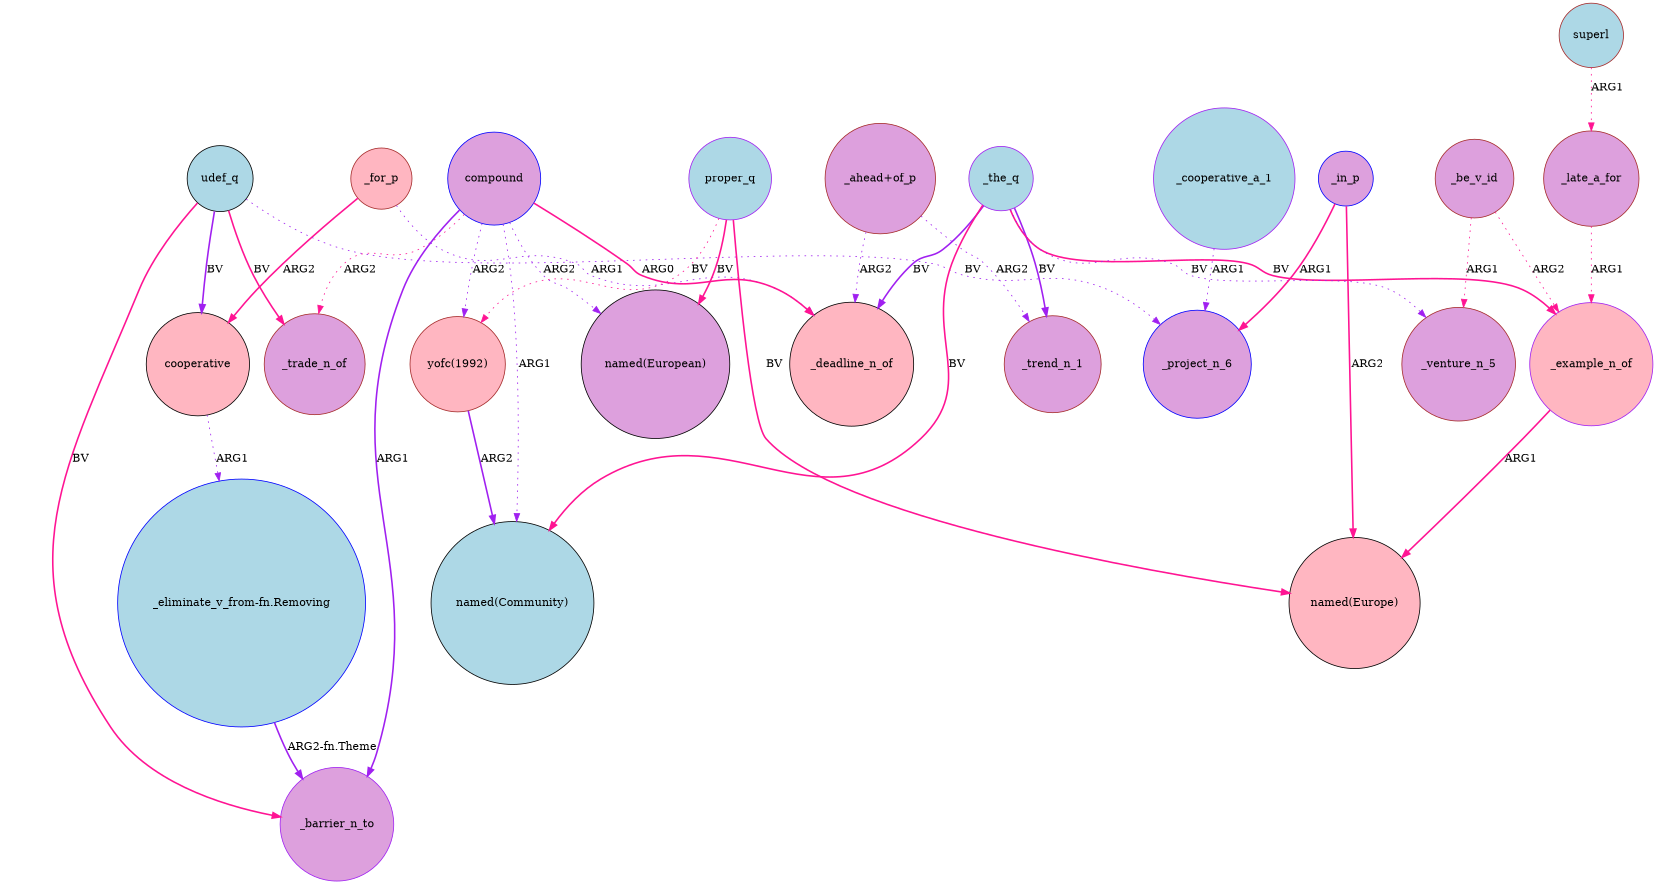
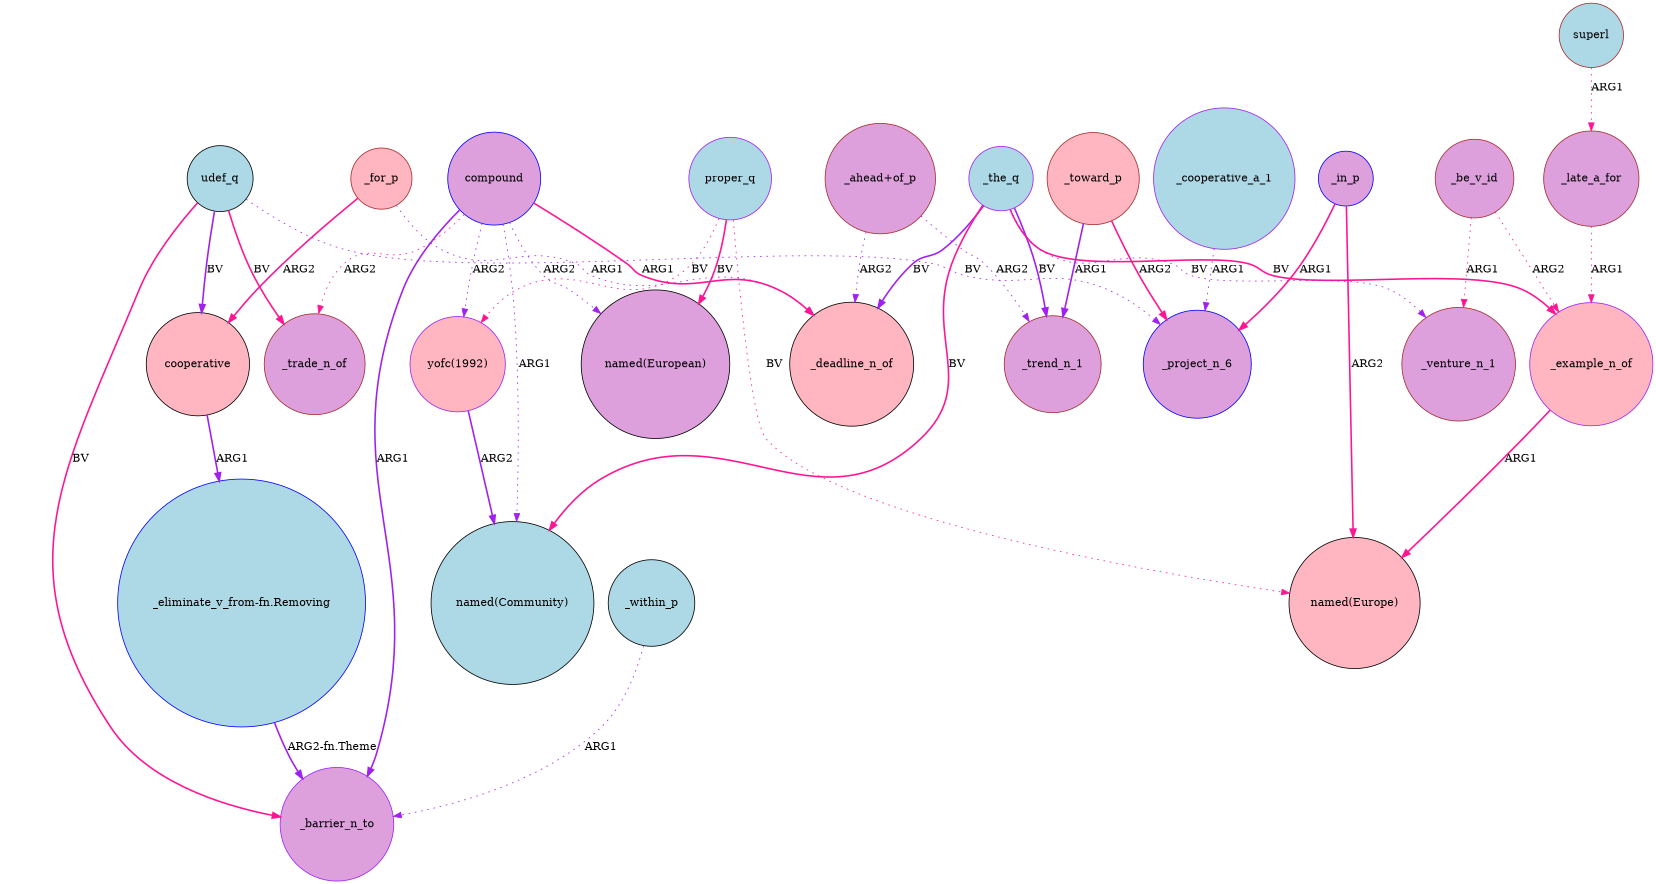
node "_toward_p": added
edge "compound" -> "_deadline_n_of": label "ARG0" -> "ARG1"
node "yofc(1992)": color brown -> purple
node "_venture_n_5": label "_venture_n_5" -> "_venture_n_1"
edge "cooperative" -> "_eliminate_v_from-fn.Removing": style dotted -> bold
edge "proper_q" -> "named(Europe)": style bold -> dotted
node "_within_p": added
